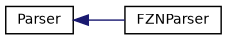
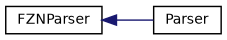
edge "FZNParser" -> "Parser": reversed
